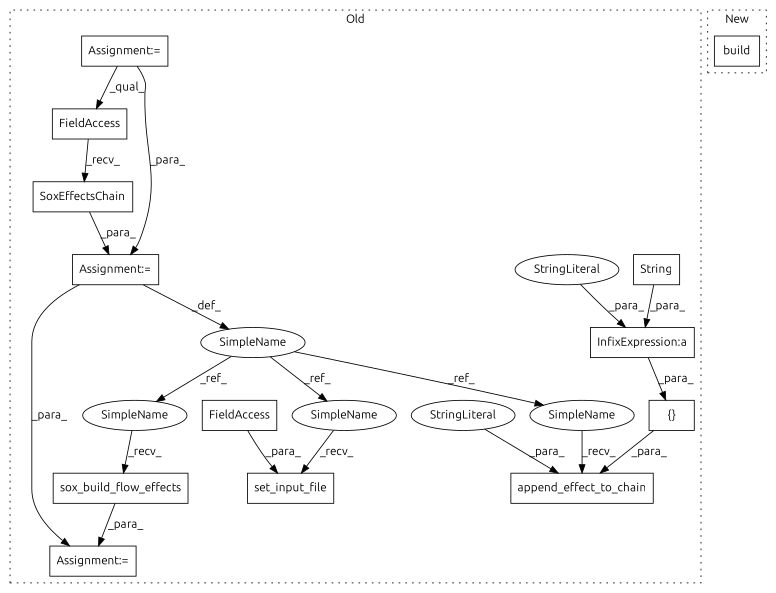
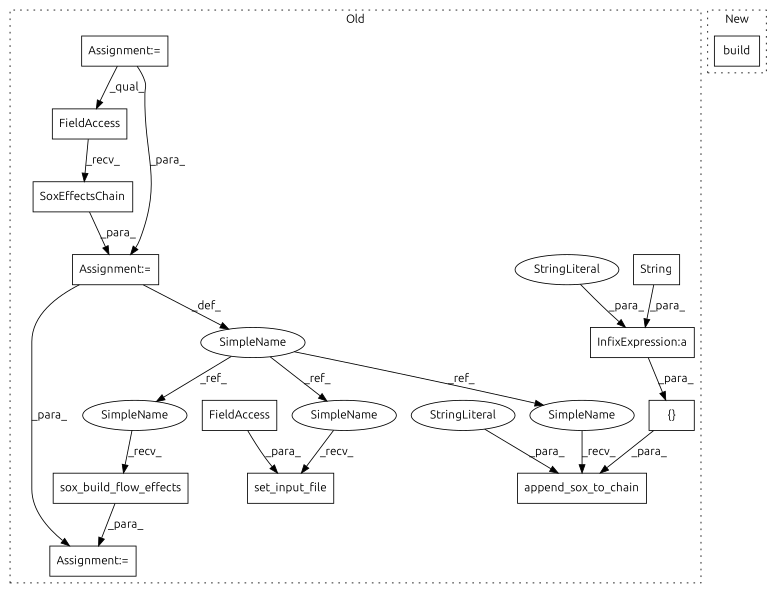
node "append_effect_to_chain": label "append_effect_to_chain" -> "append_sox_to_chain"
